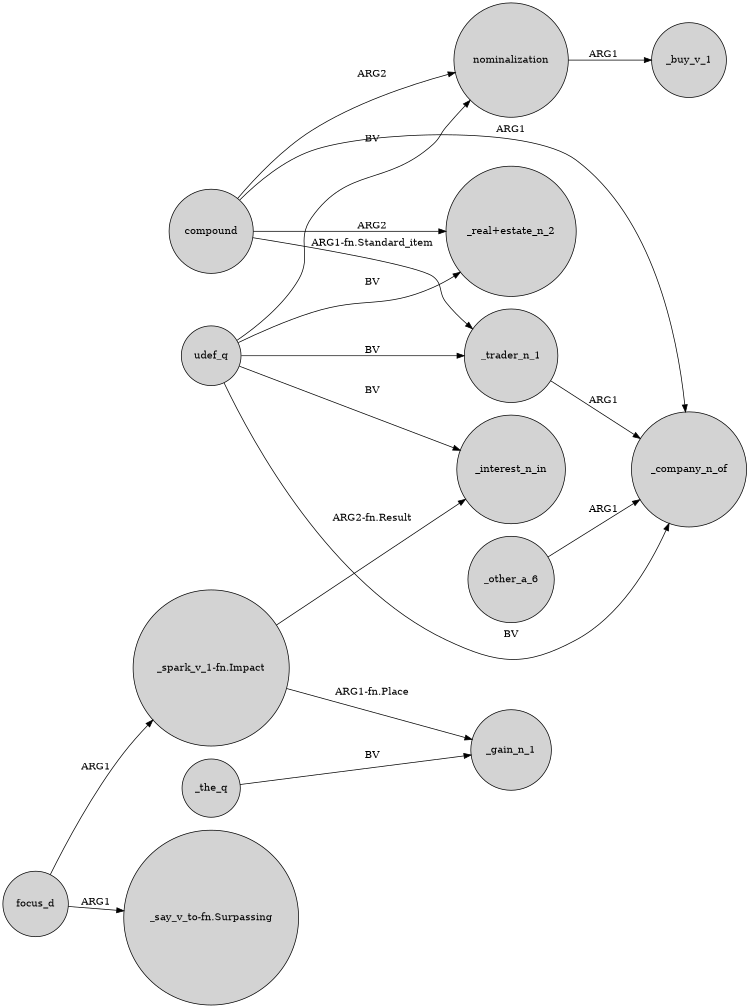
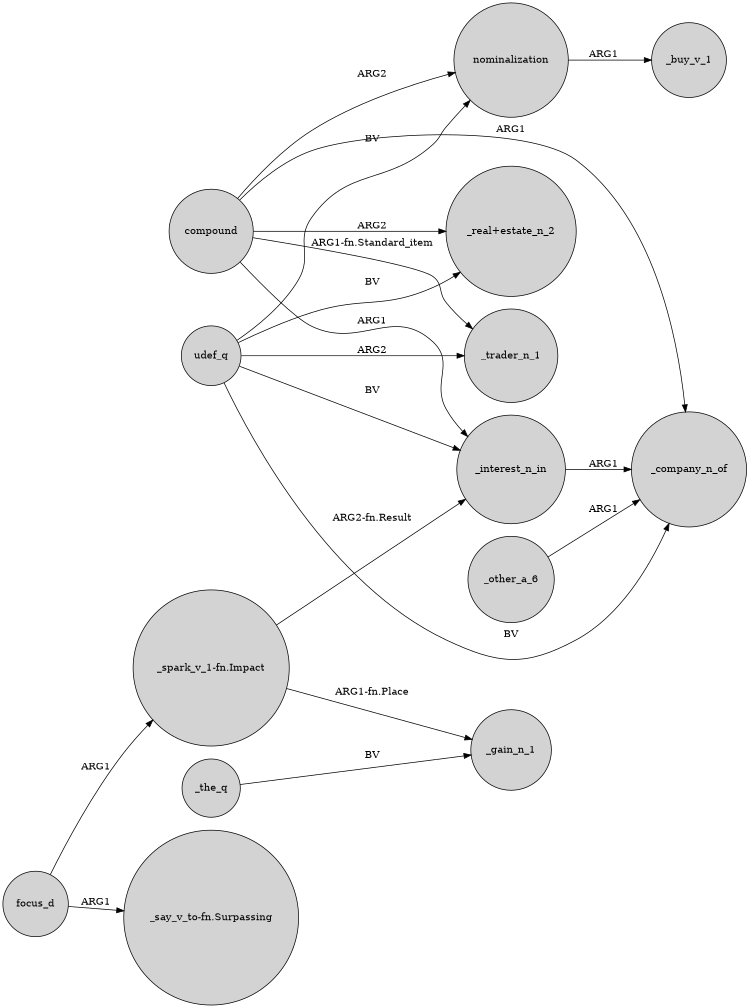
edge "compound" -> "_interest_n_in": added, label "ARG1"
edge "udef_q" -> "_trader_n_1": label "BV" -> "ARG2"
edge "_trader_n_1" -> "_company_n_of": now "_interest_n_in" -> "_company_n_of"
